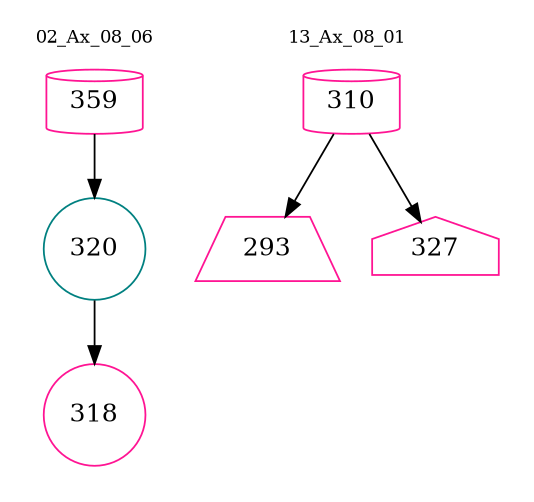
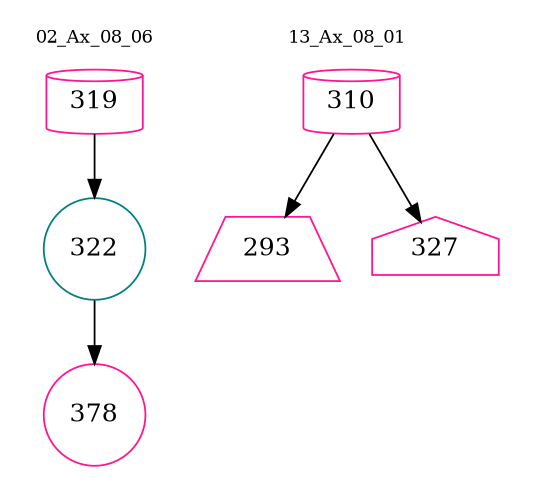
node "359": label "359" -> "319"
node "320": label "320" -> "322"
node "318": label "318" -> "378"
